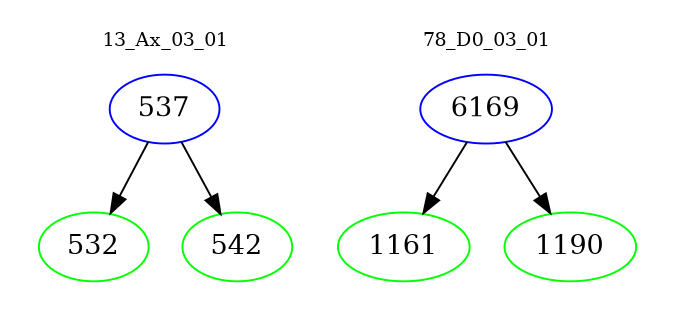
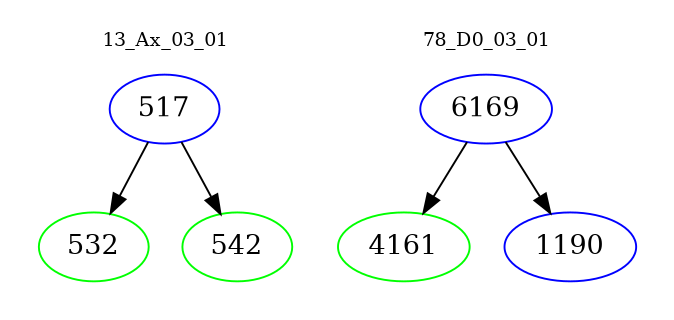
node "537": label "537" -> "517"
node "1161": label "1161" -> "4161"
node "1190": color green -> blue
